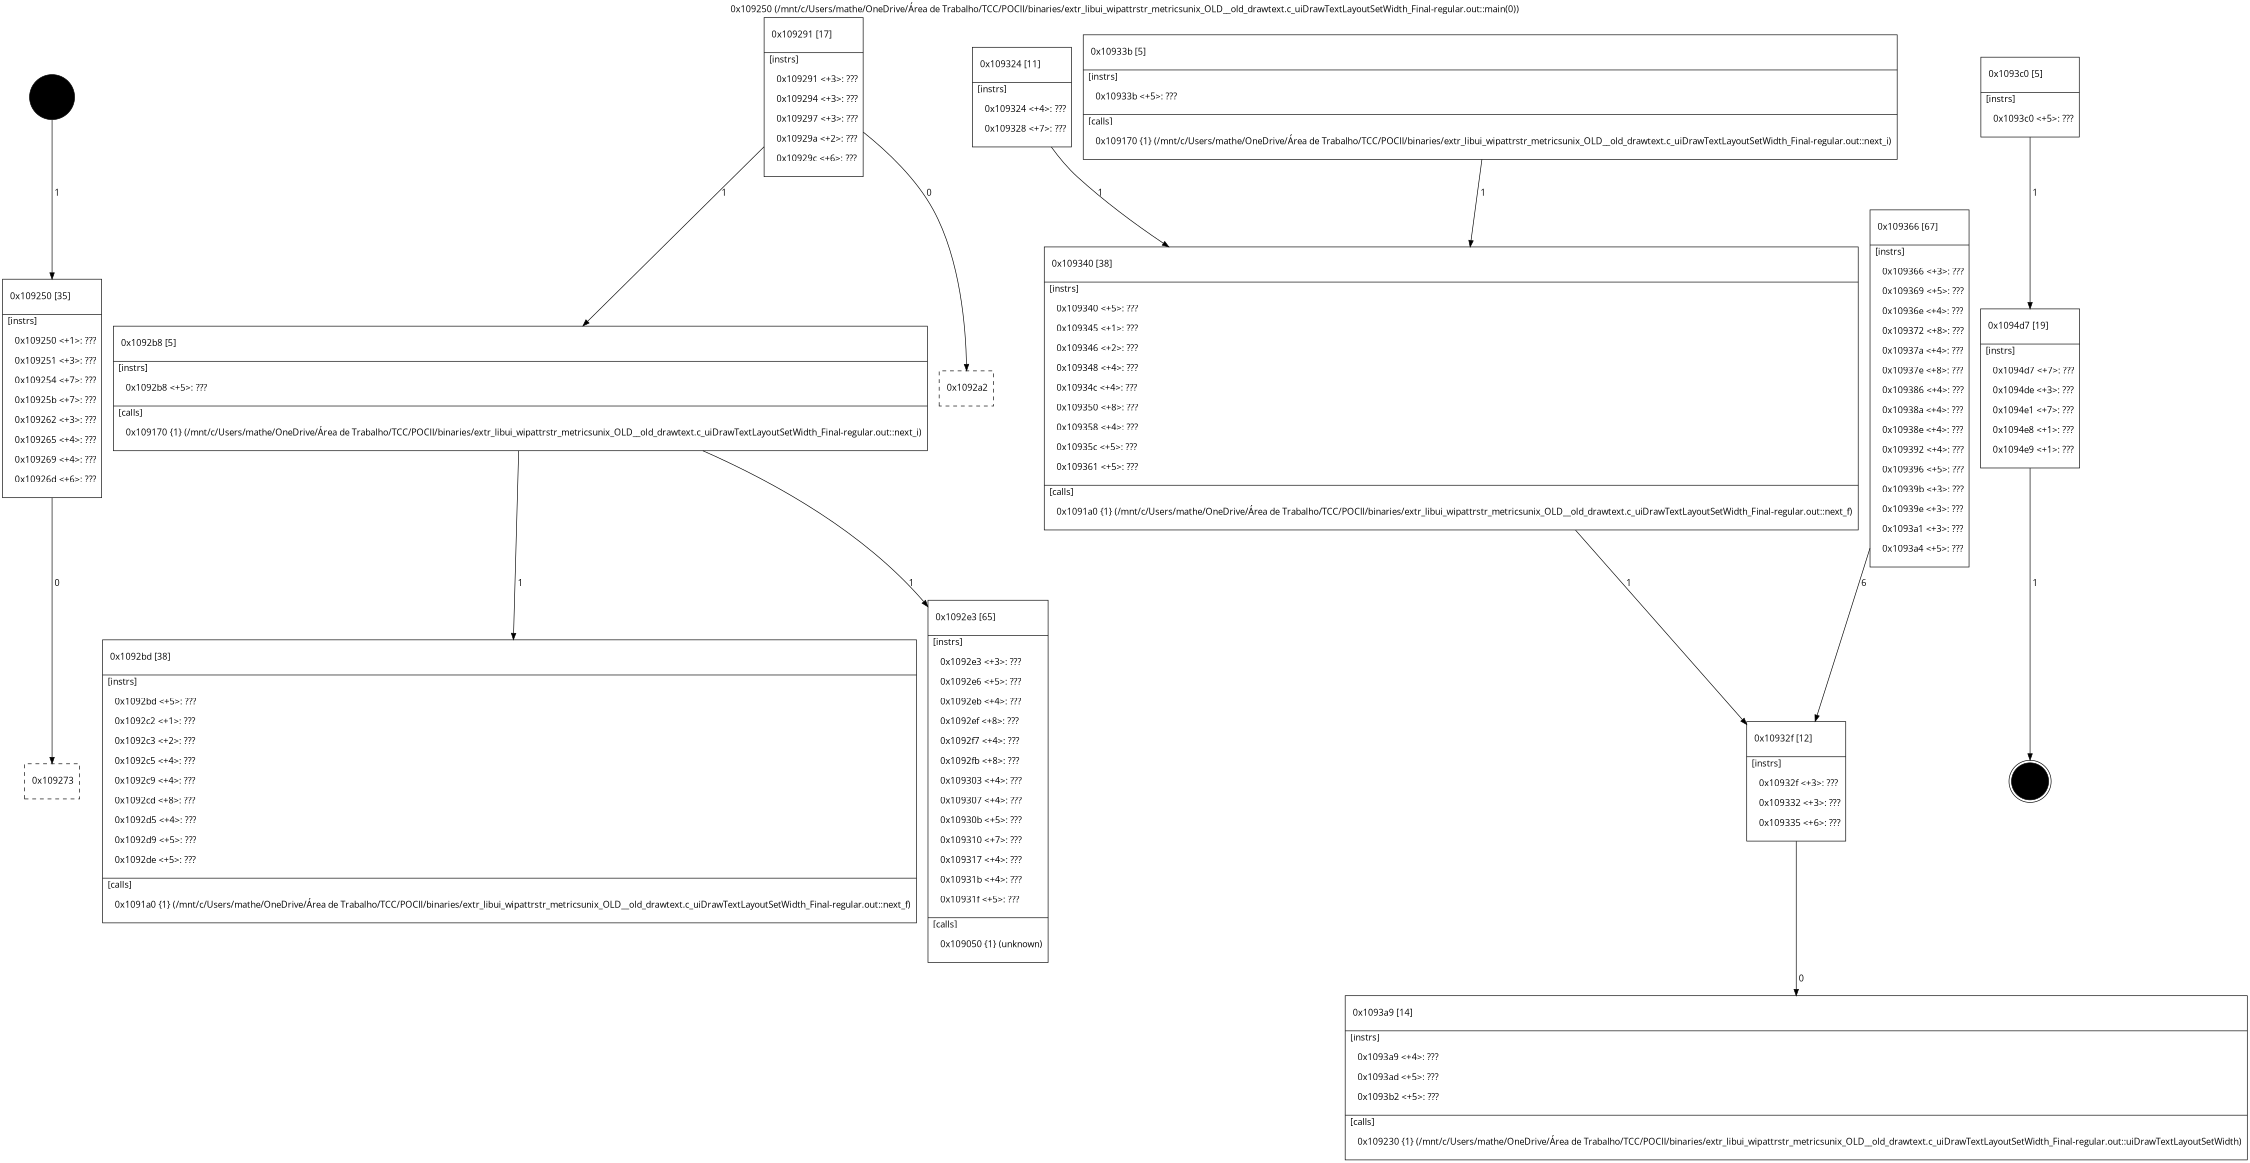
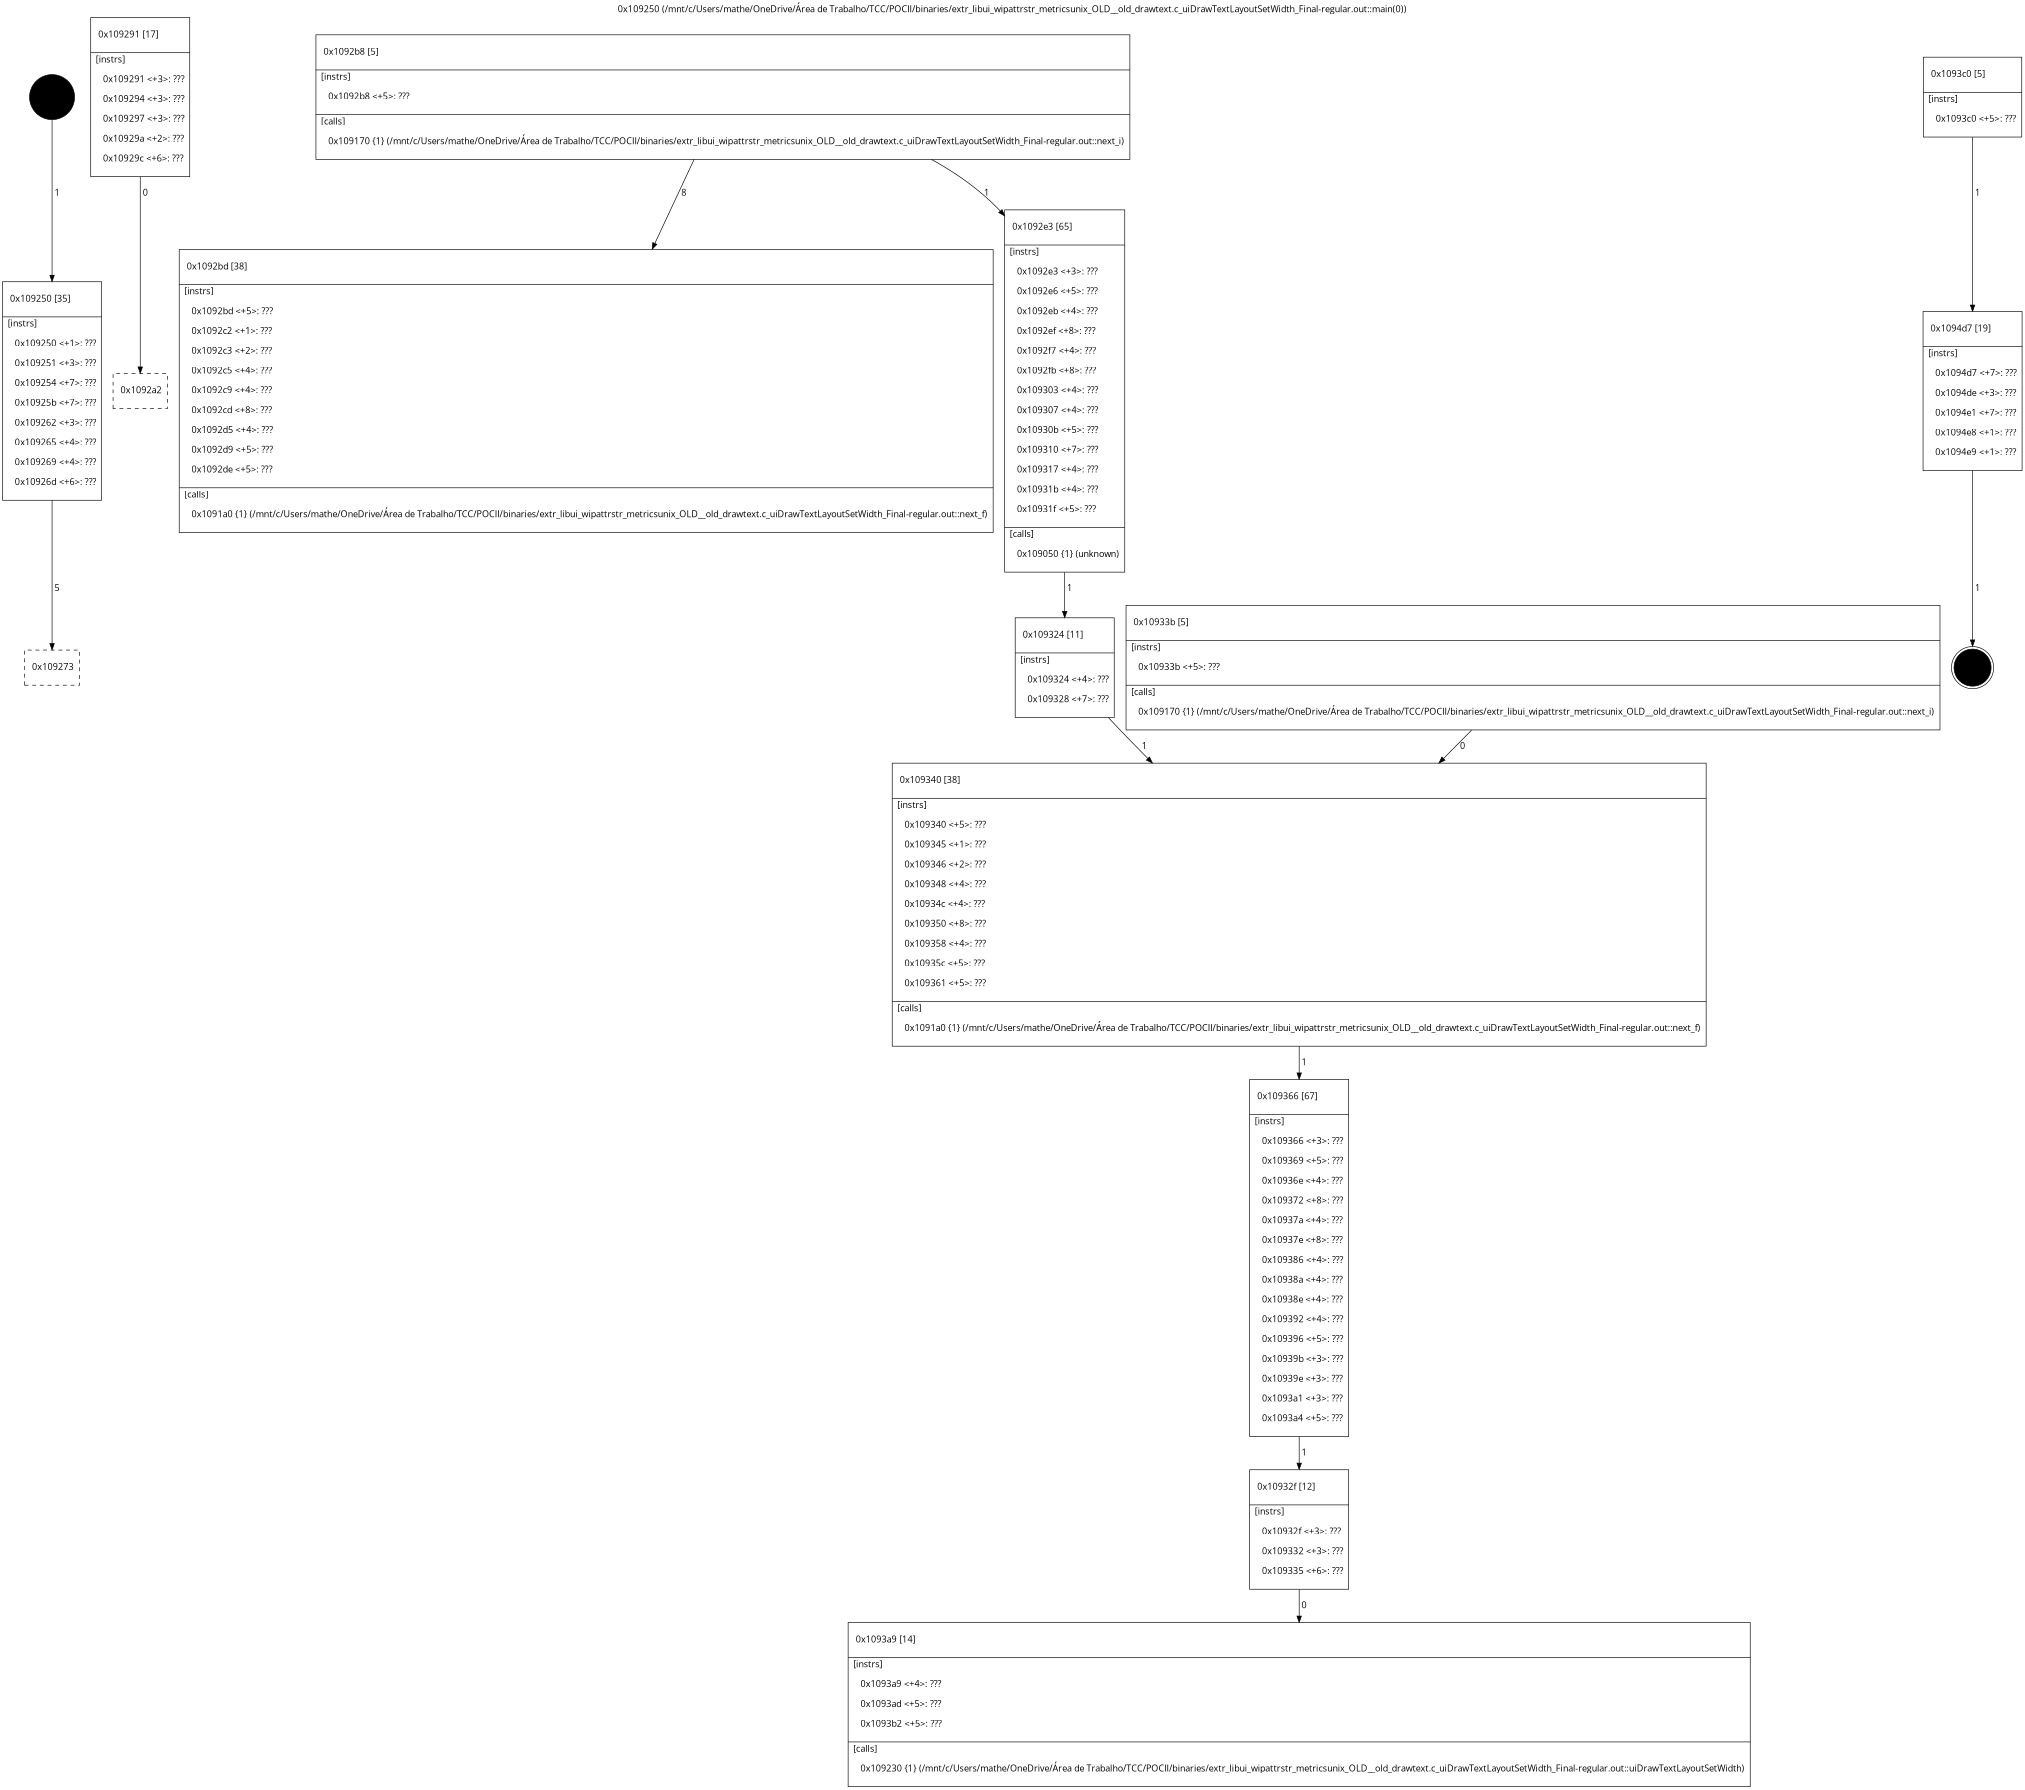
edge "0x10933b [5]" -> "0x109340 [38]": label " 1" -> " 0"
edge "0x109291 [17]" -> "0x1092b8 [5]": removed, label "1"
edge "0x109250 [35]" -> "0x109273": label " 0" -> " 5"
edge "0x1092b8 [5]" -> "0x1092bd [38]": label " 1" -> " 8"
edge "0x109366 [67]" -> "0x10932f [12]": label " 6" -> " 1"
edge "0x1092e3 [65]" -> "0x109324 [11]": added, label "1"
edge "0x109340 [38]" -> "0x10932f [12]": now "0x109340 [38]" -> "0x109366 [67]"
